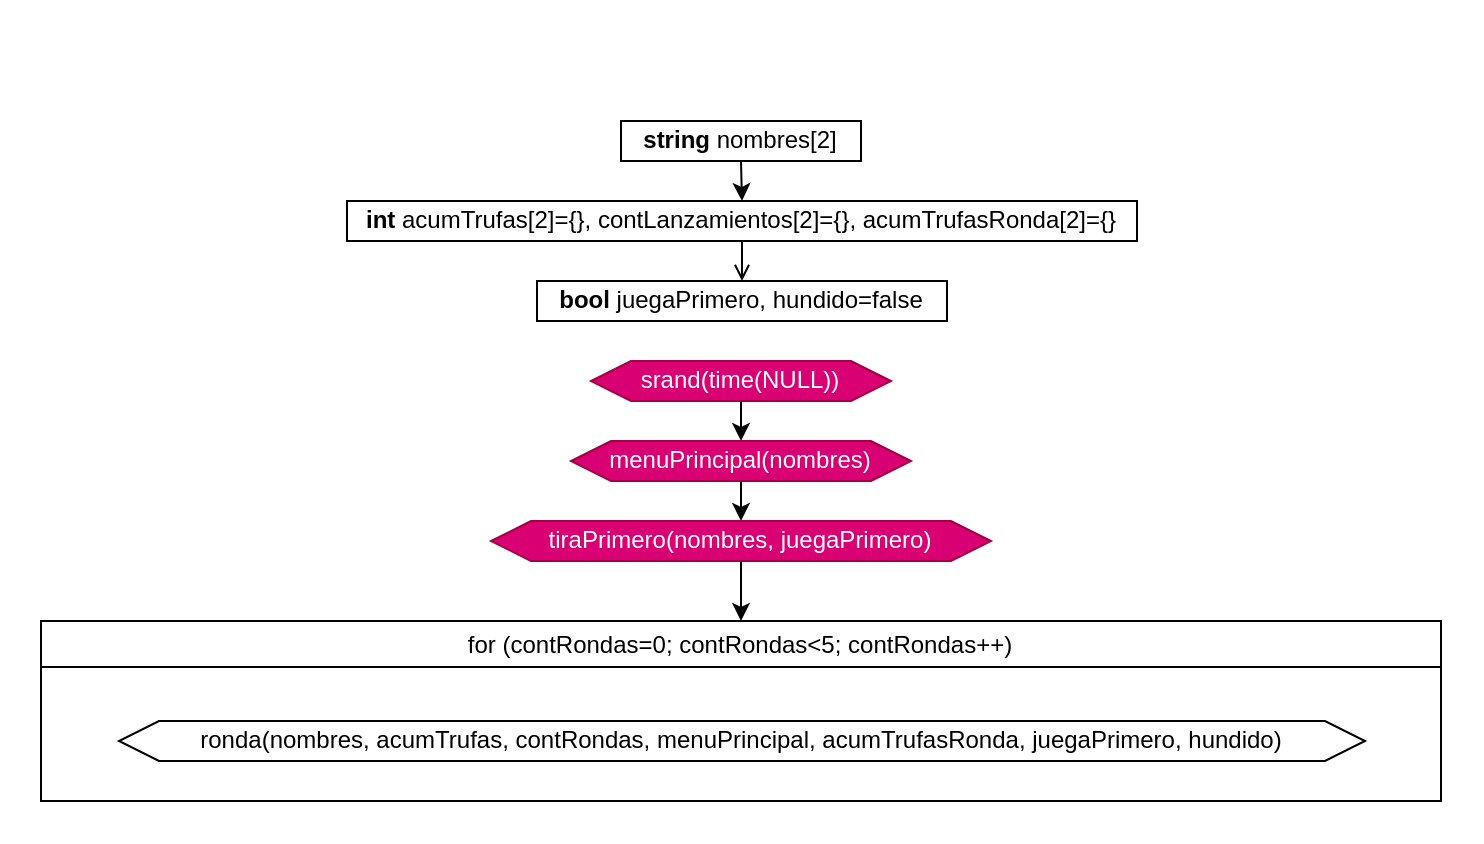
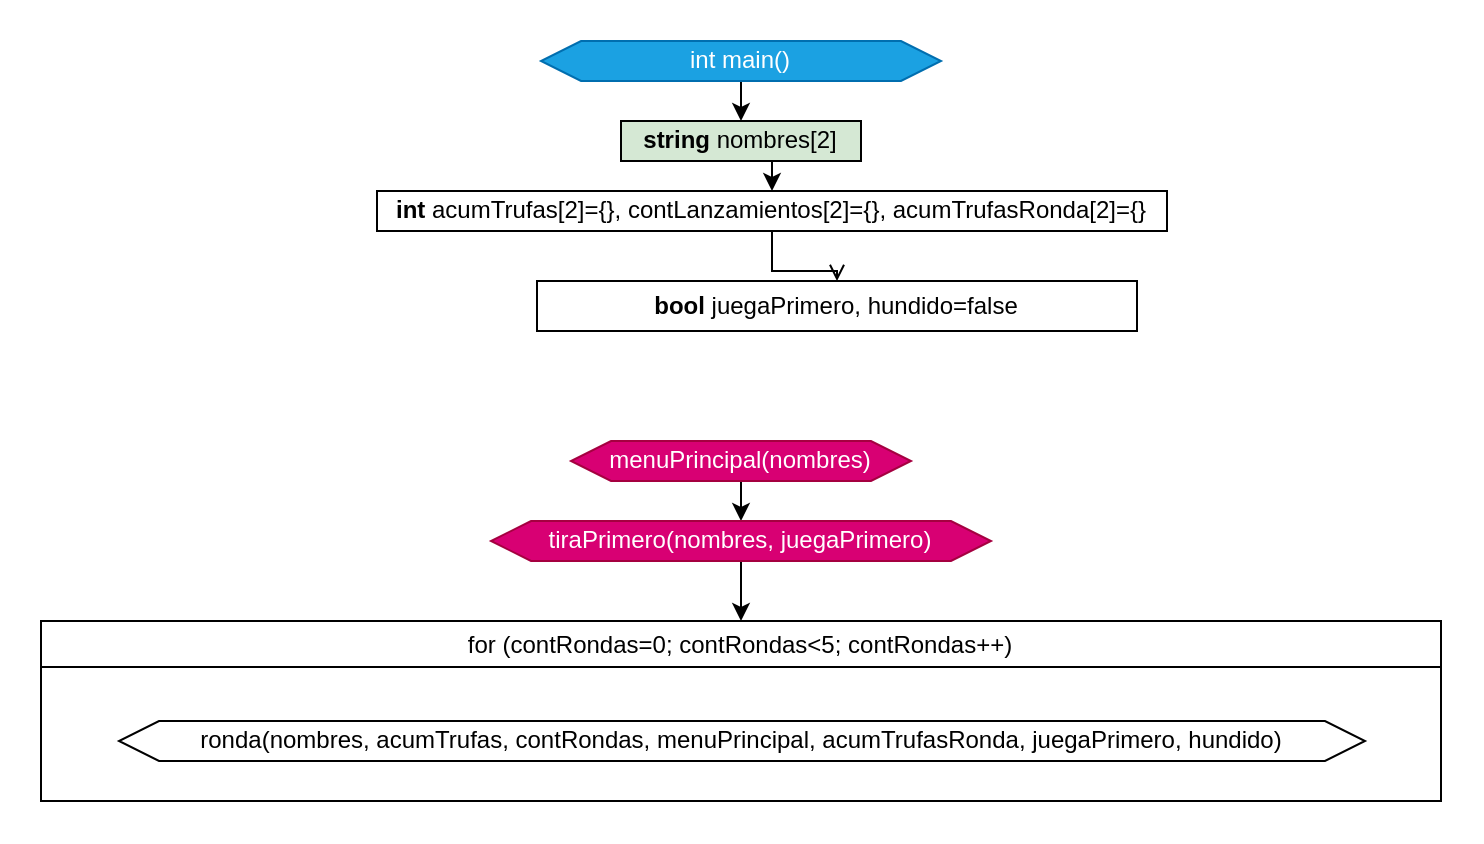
node "int main()": added
edge "int main()" -> "string nombres[2]": added
node "string nombres[2]": fillcolor #ffffff -> #d5e8d4
node "int acumTrufas[2]={}, contLanzamientos[2]={}, acumTrufasRonda[2]={}": moved (742, 221) -> (772, 211)
node "bool juegaPrimero, hundido=false": size 410x40 -> 600x50
node "srand(time(NULL))": removed
edge "srand(time(NULL))" -> "menuPrincipal(nombres)": removed
